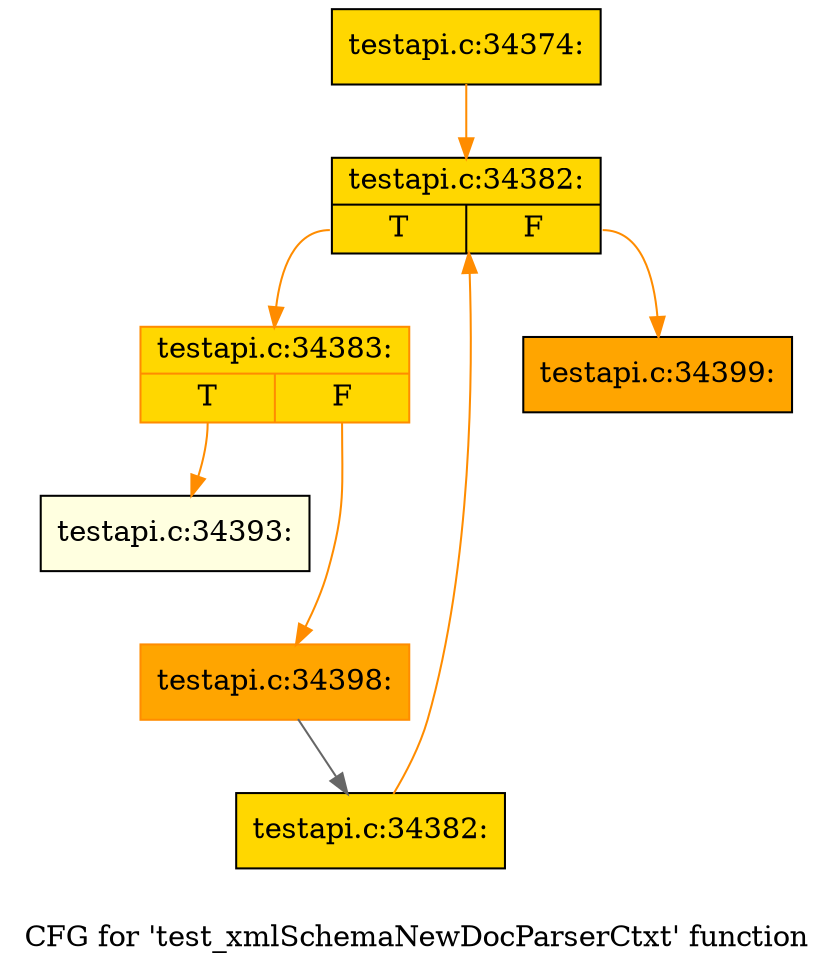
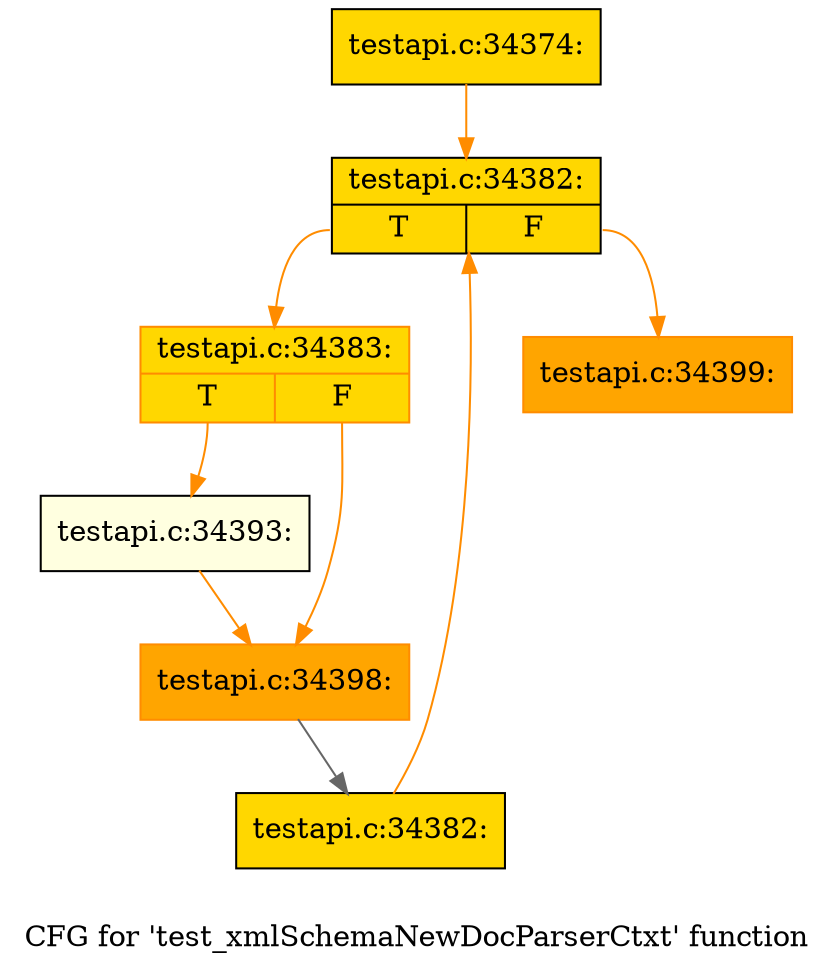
node "testapi.c:34399:": color black -> darkorange
edge "testapi.c:34393:" -> "testapi.c:34398:": added
